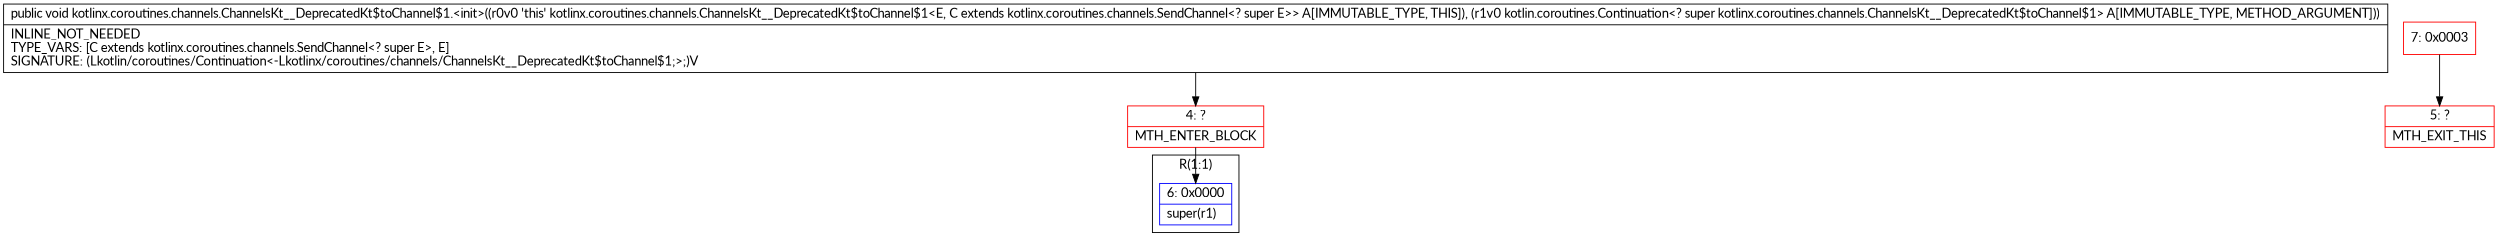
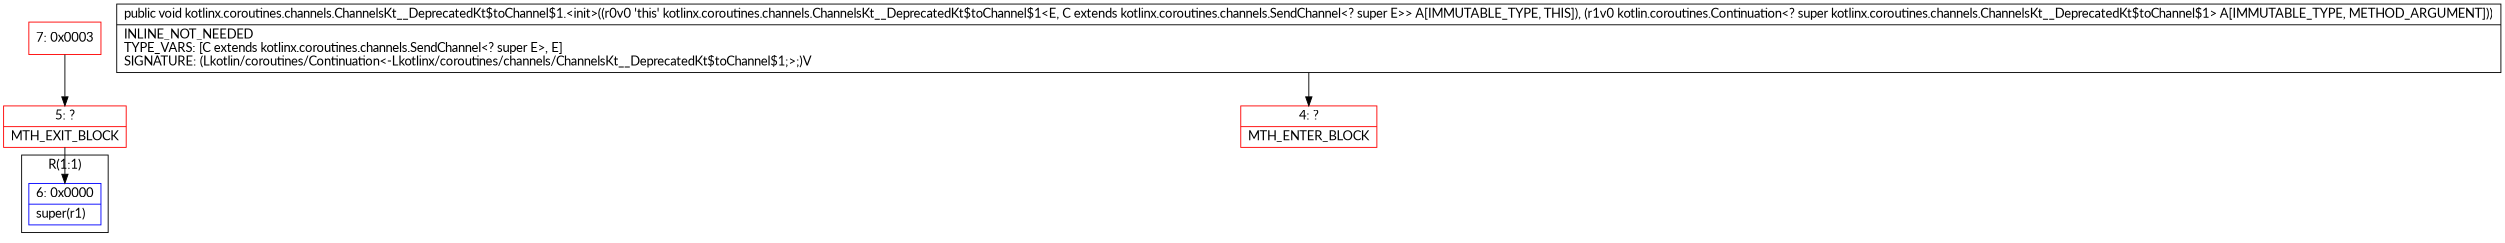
node "5: ?": text "MTH_EXIT_THIS" -> "MTH_EXIT_BLOCK"
edge "4: ?" -> "6: 0x0000": now "5: ?" -> "6: 0x0000"
